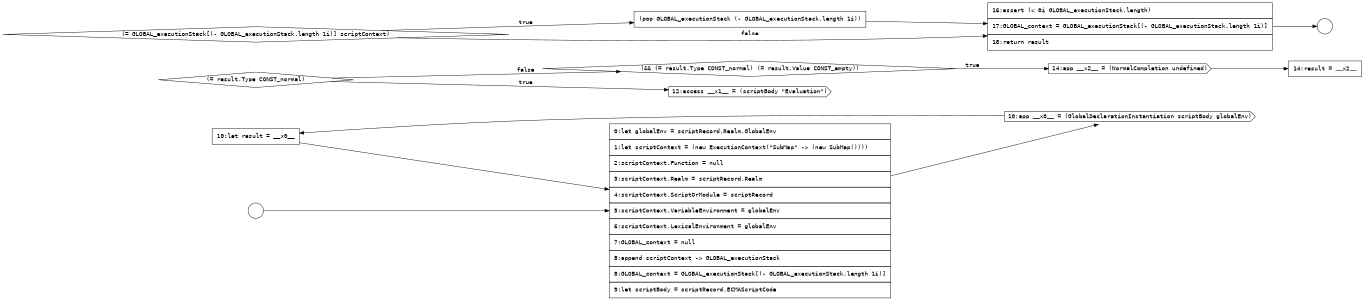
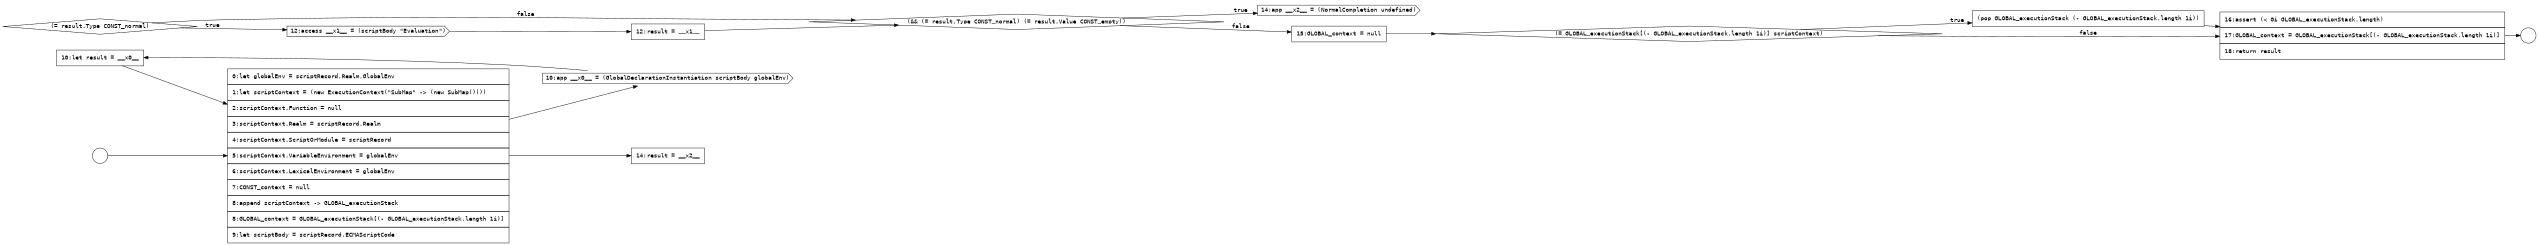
node "12:result = __x1__": added
node "15:GLOBAL_context = null": added
edge "14:app __x2__ = (NormalCompletion undefined)" -> "14:result = __x2__": now "0:let globalEnv = scriptRecord.Realm.GlobalEnv" -> "14:result = __x2__"
node "0:let globalEnv = scriptRecord.Realm.GlobalEnv": text "7:GLOBAL_context = null" -> "7:CONST_context = null"
